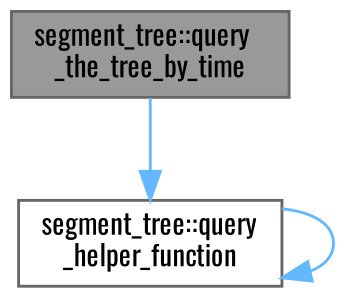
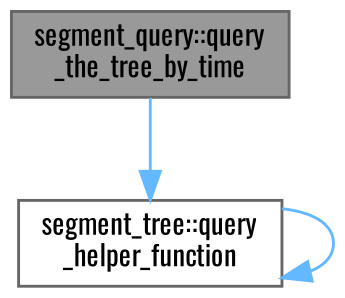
node "segment_tree::query _the_tree_by_time": label "segment_tree::query _the_tree_by_time" -> "segment_query::query _the_tree_by_time"
